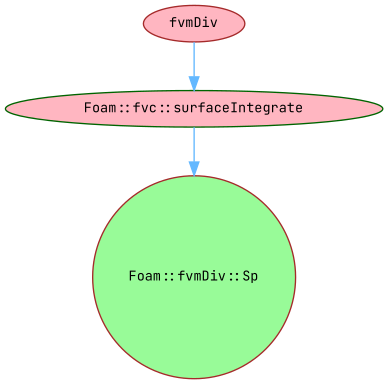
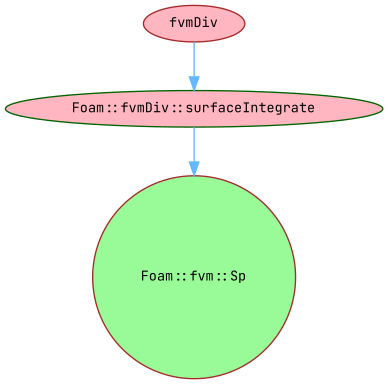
node "Foam::fvc::surfaceIntegrate": label "Foam::fvc::surfaceIntegrate" -> "Foam::fvmDiv::surfaceIntegrate"
node "Foam::fvmDiv::Sp": label "Foam::fvmDiv::Sp" -> "Foam::fvm::Sp"
